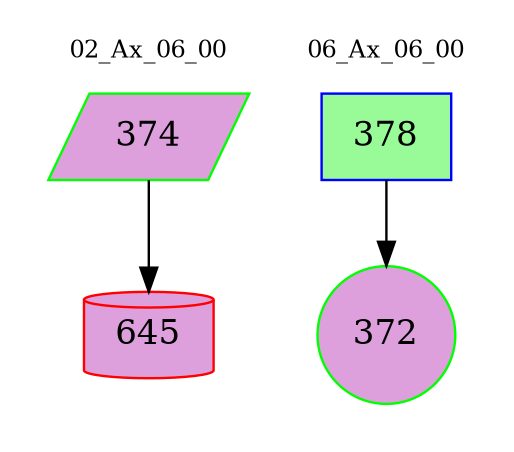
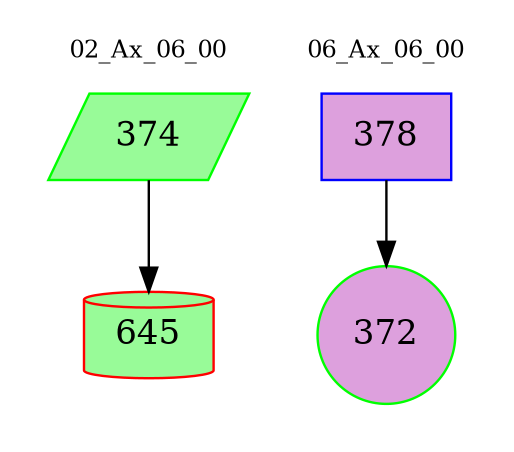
node "374": fillcolor plum -> palegreen
node "378": fillcolor palegreen -> plum
node "645": fillcolor plum -> palegreen
